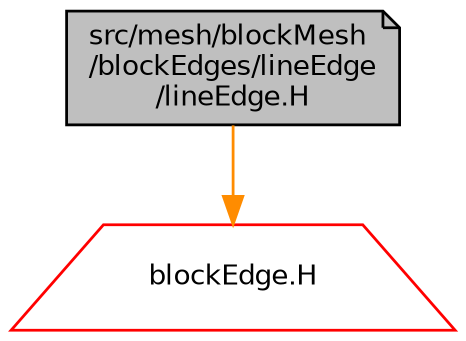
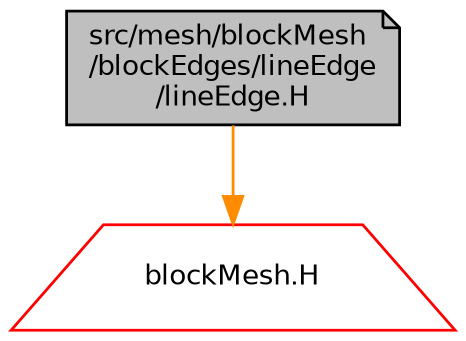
node "blockEdge.H": label "blockEdge.H" -> "blockMesh.H"
